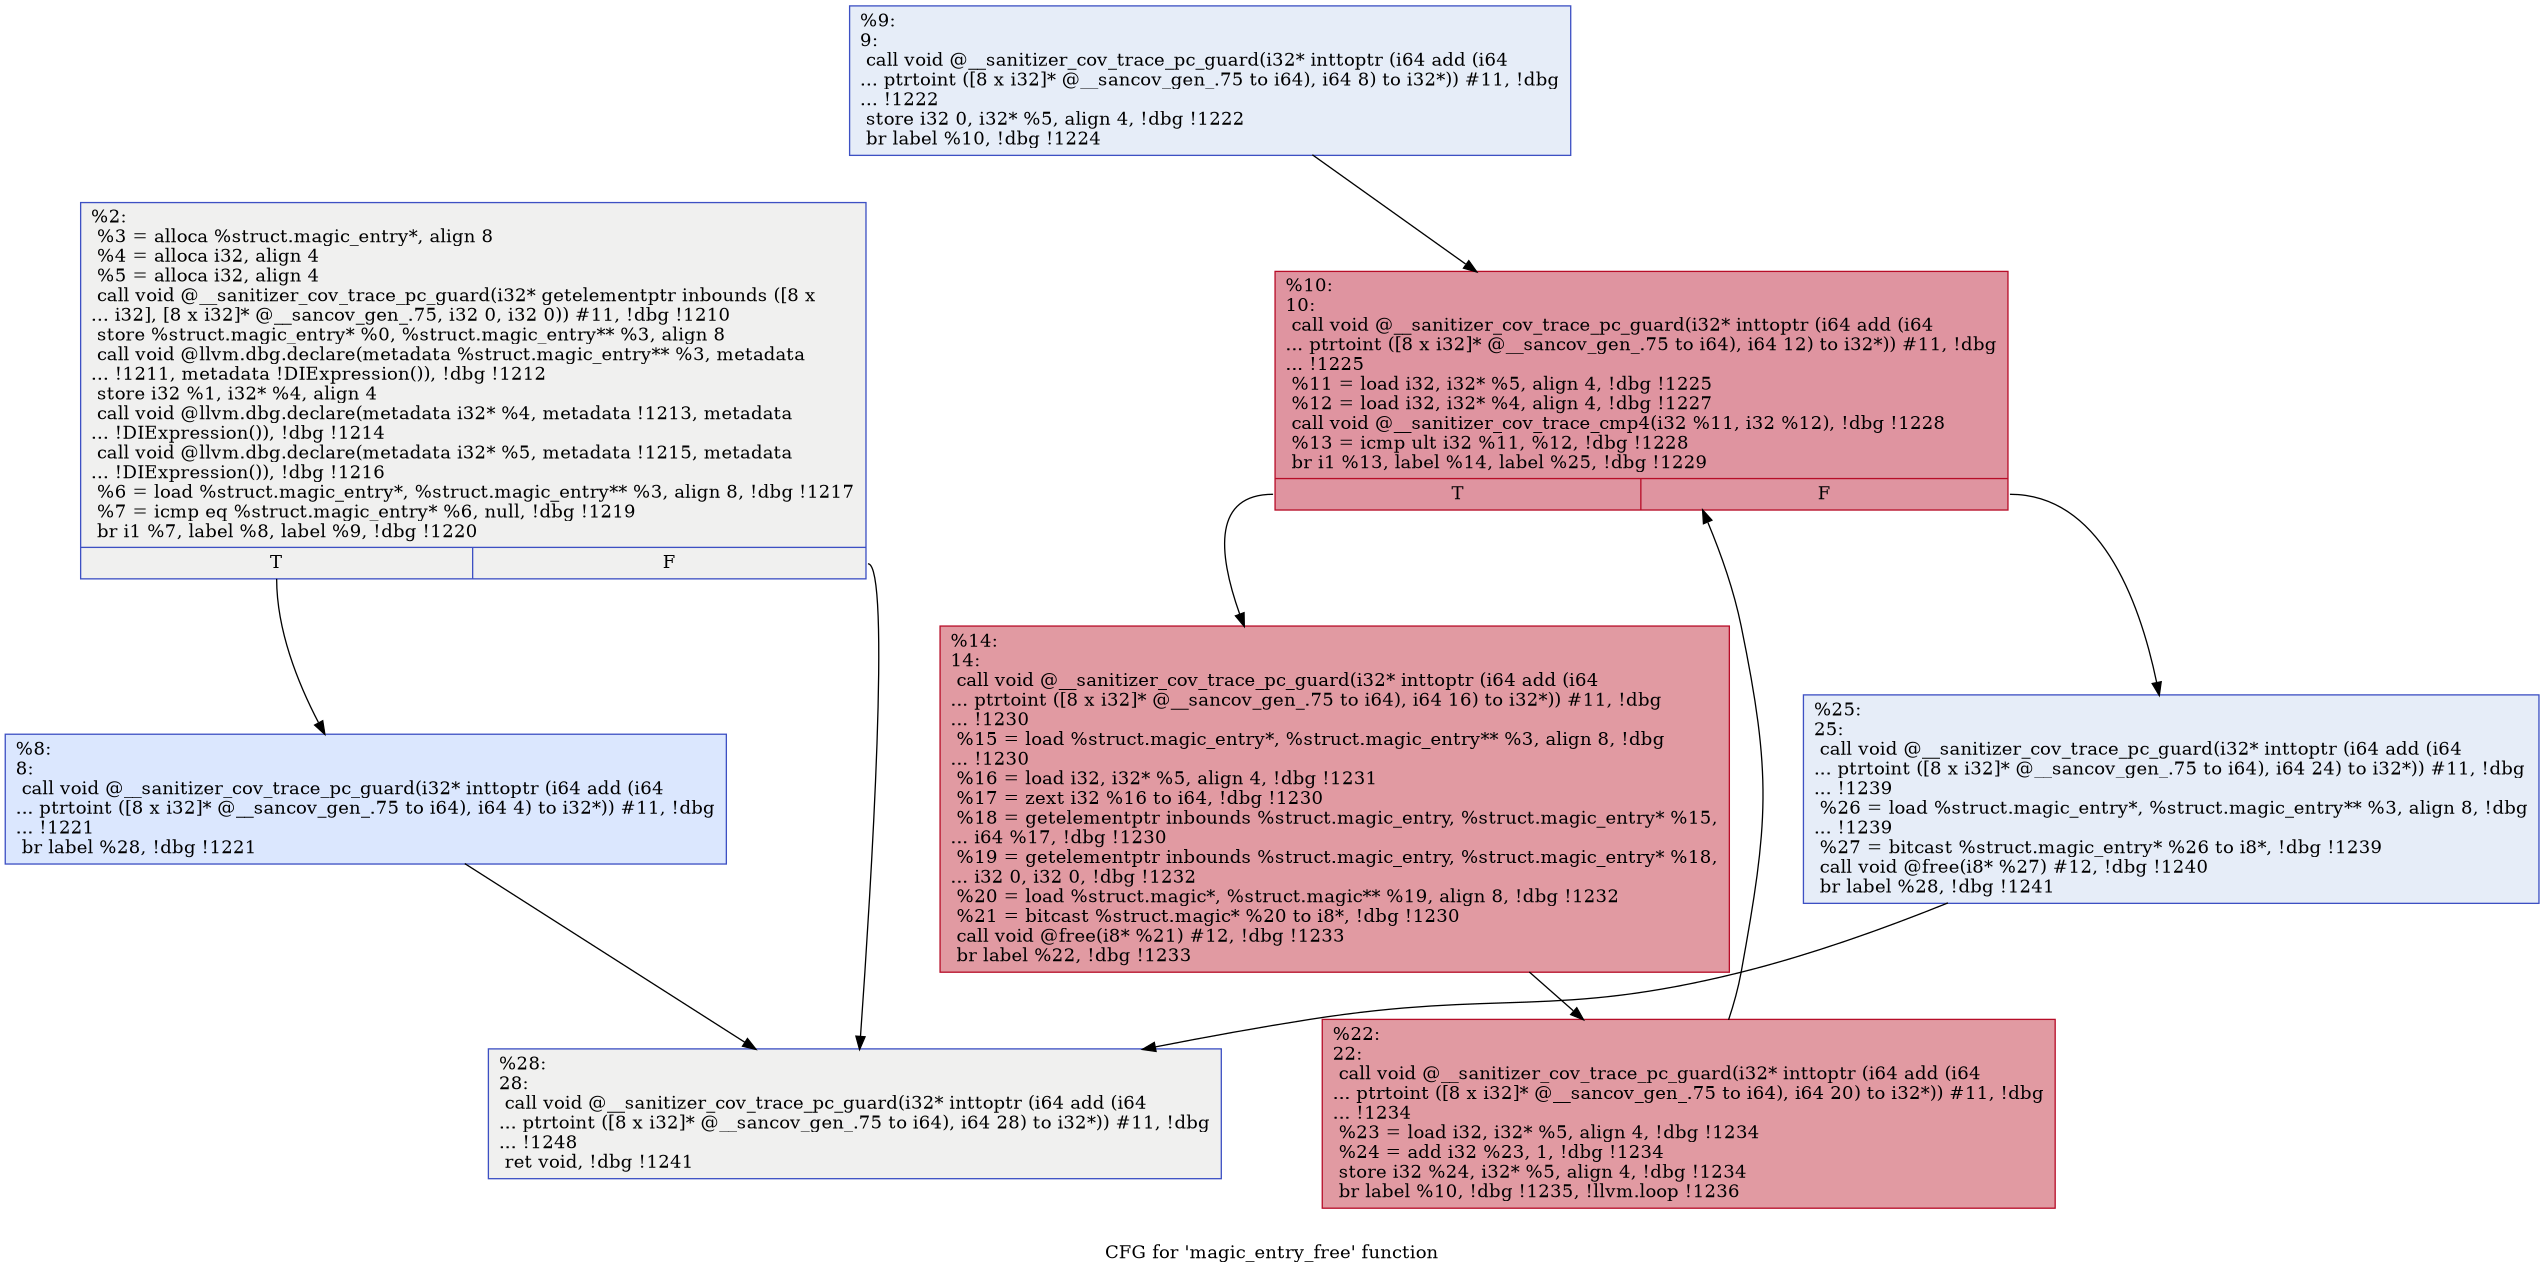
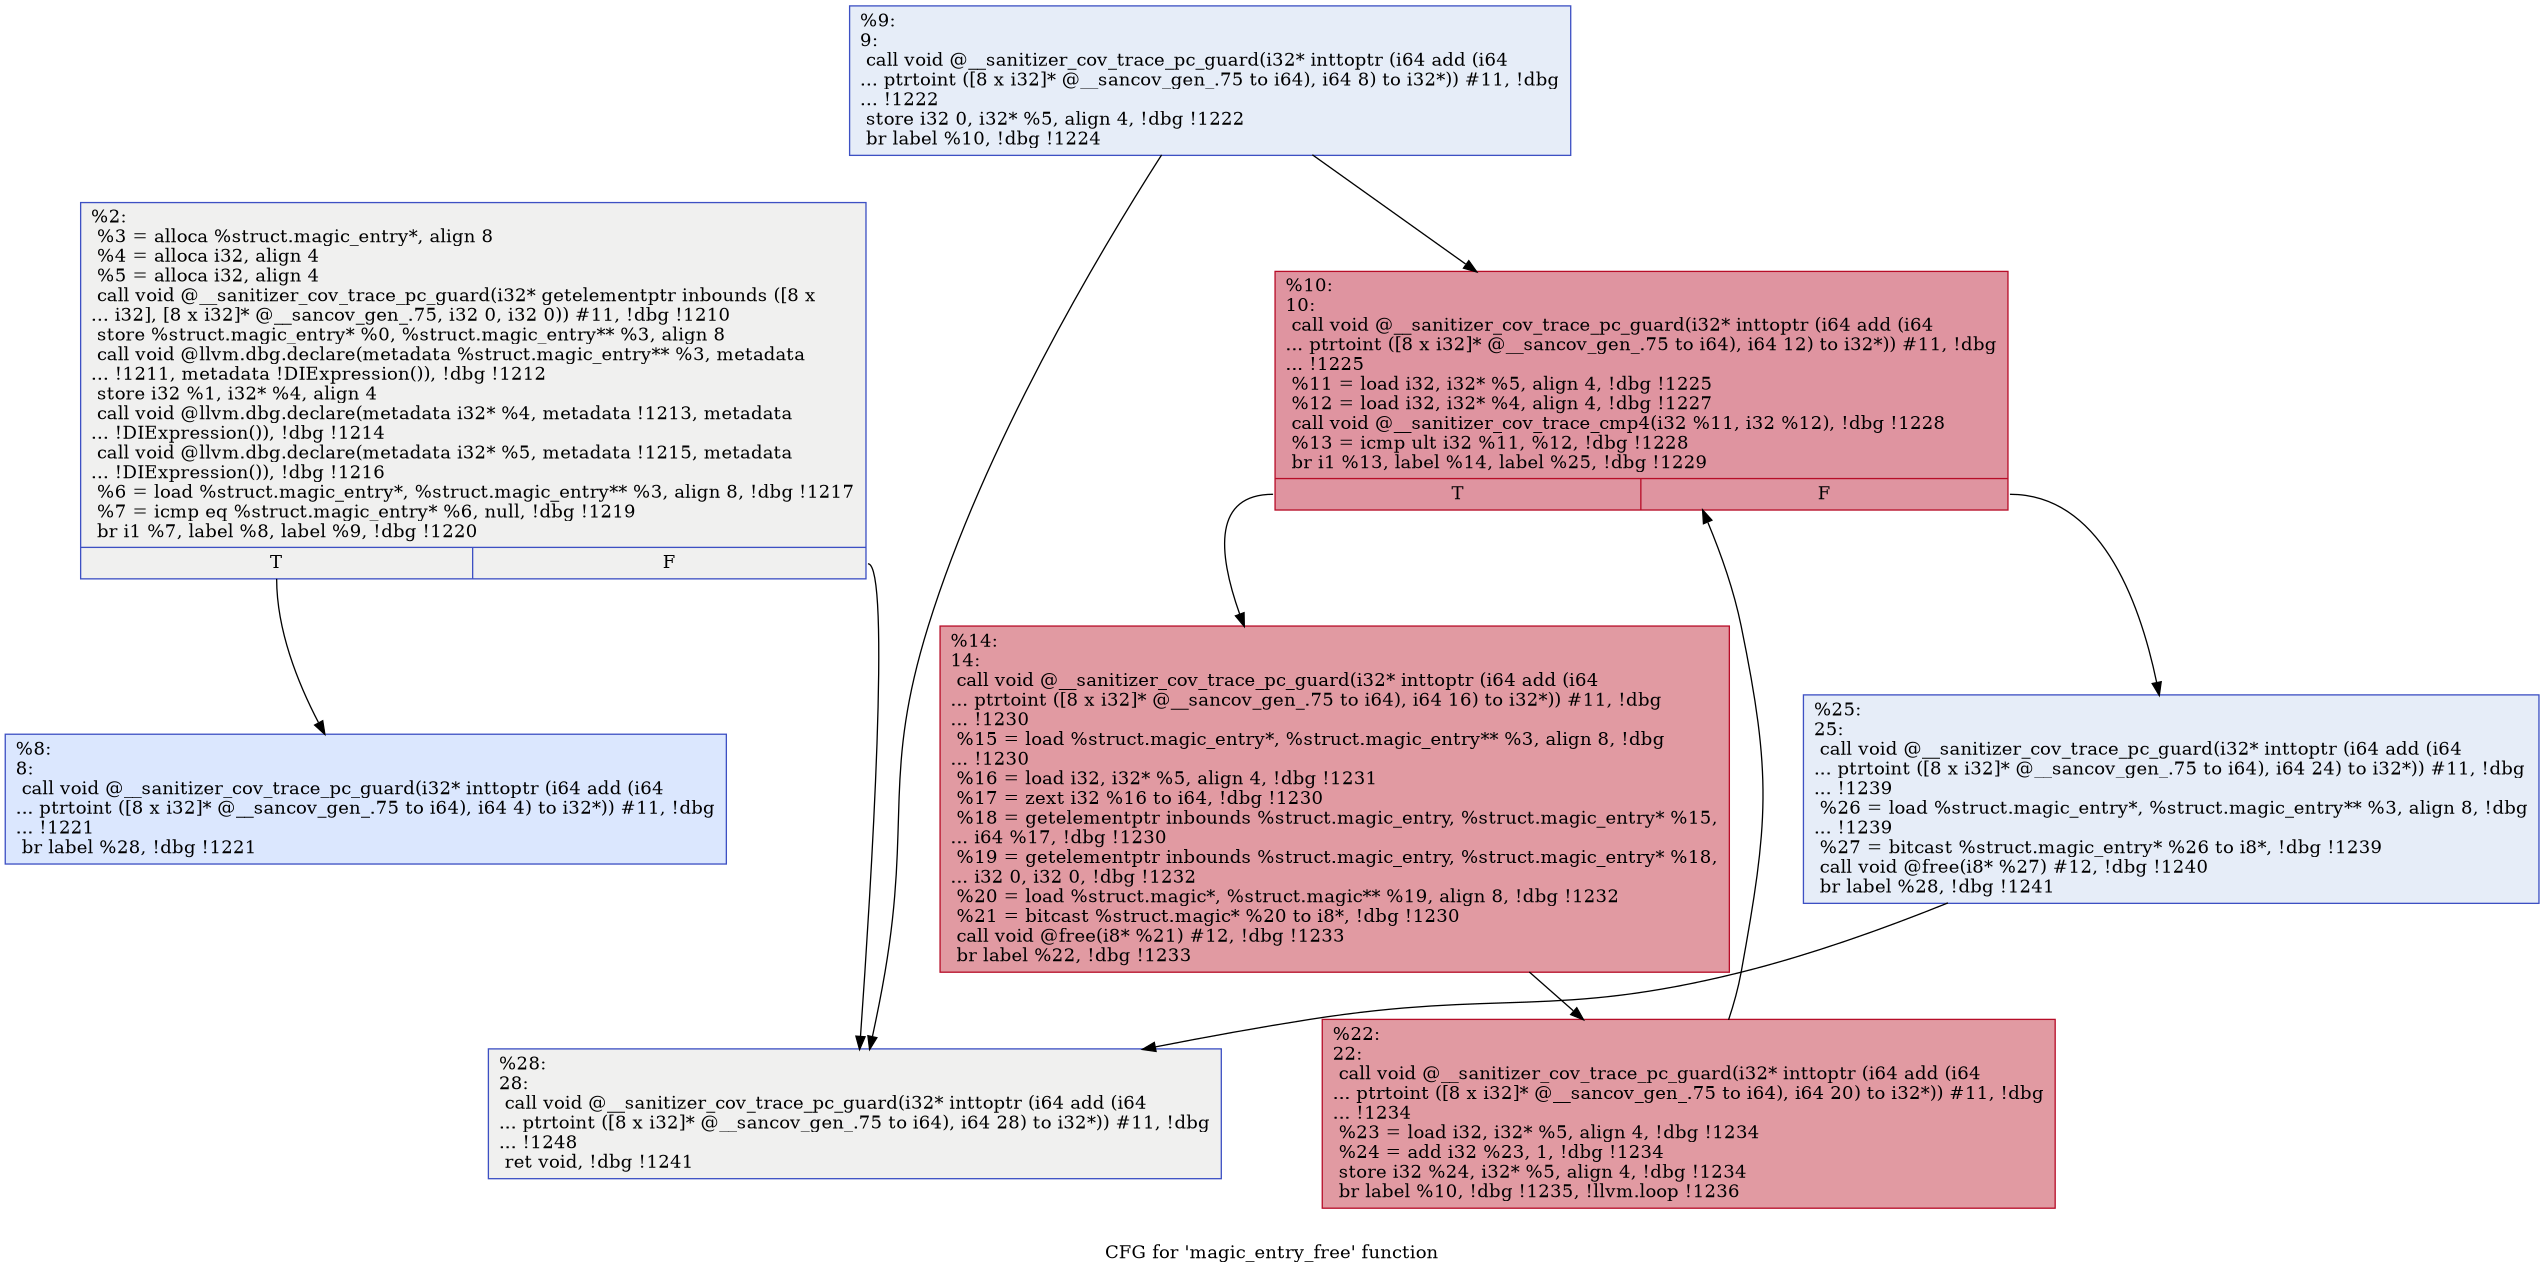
edge "%8:" -> "%28:": now "%9:" -> "%28:"
